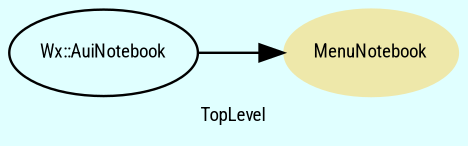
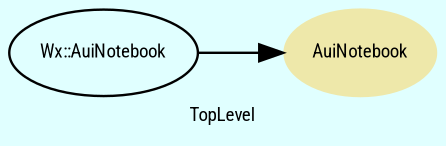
node "MenuNotebook": label "MenuNotebook" -> "AuiNotebook"
